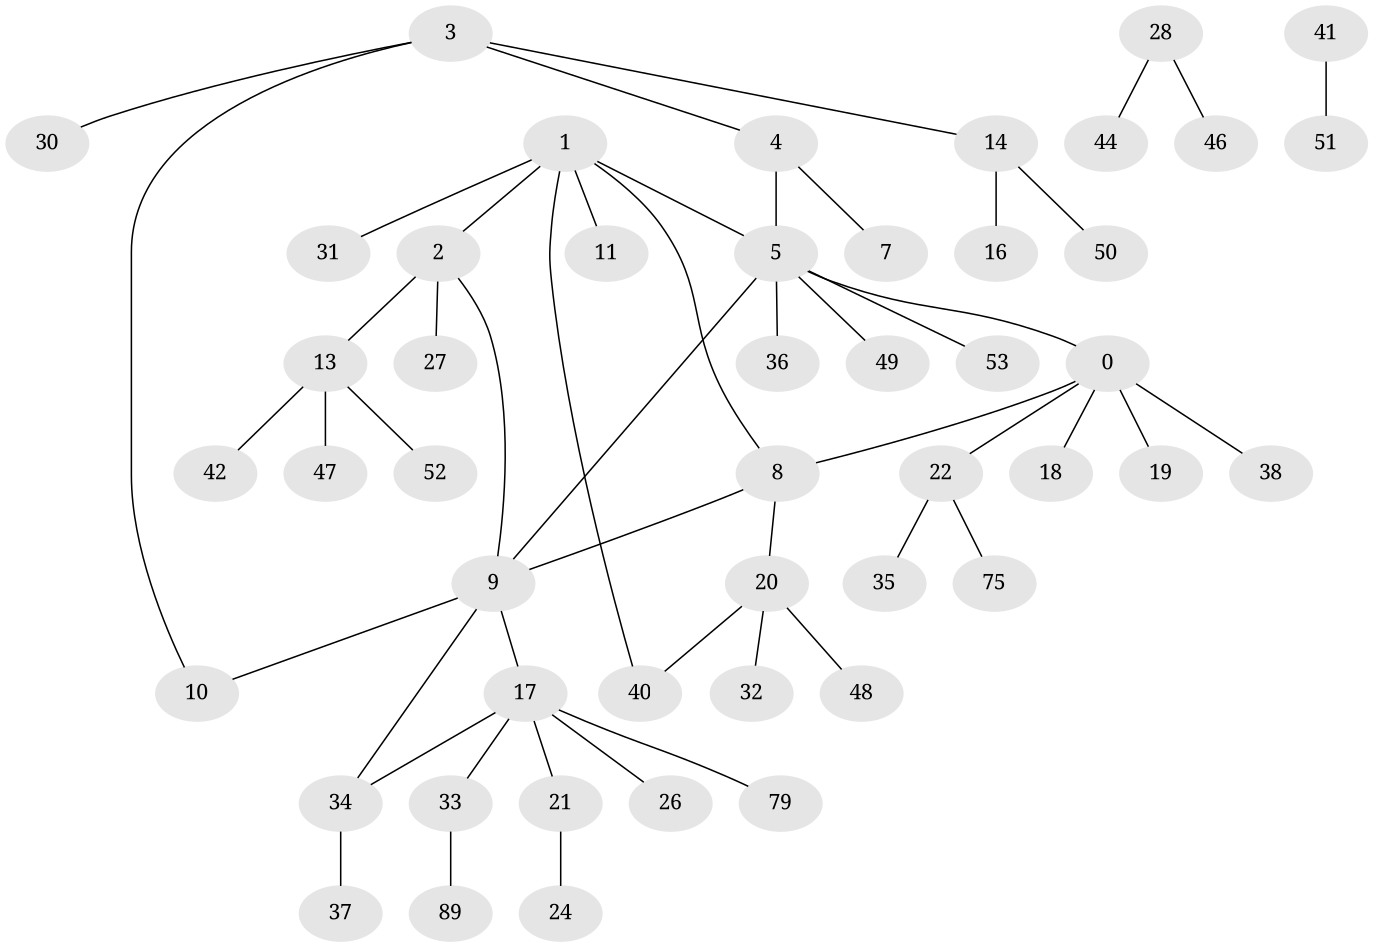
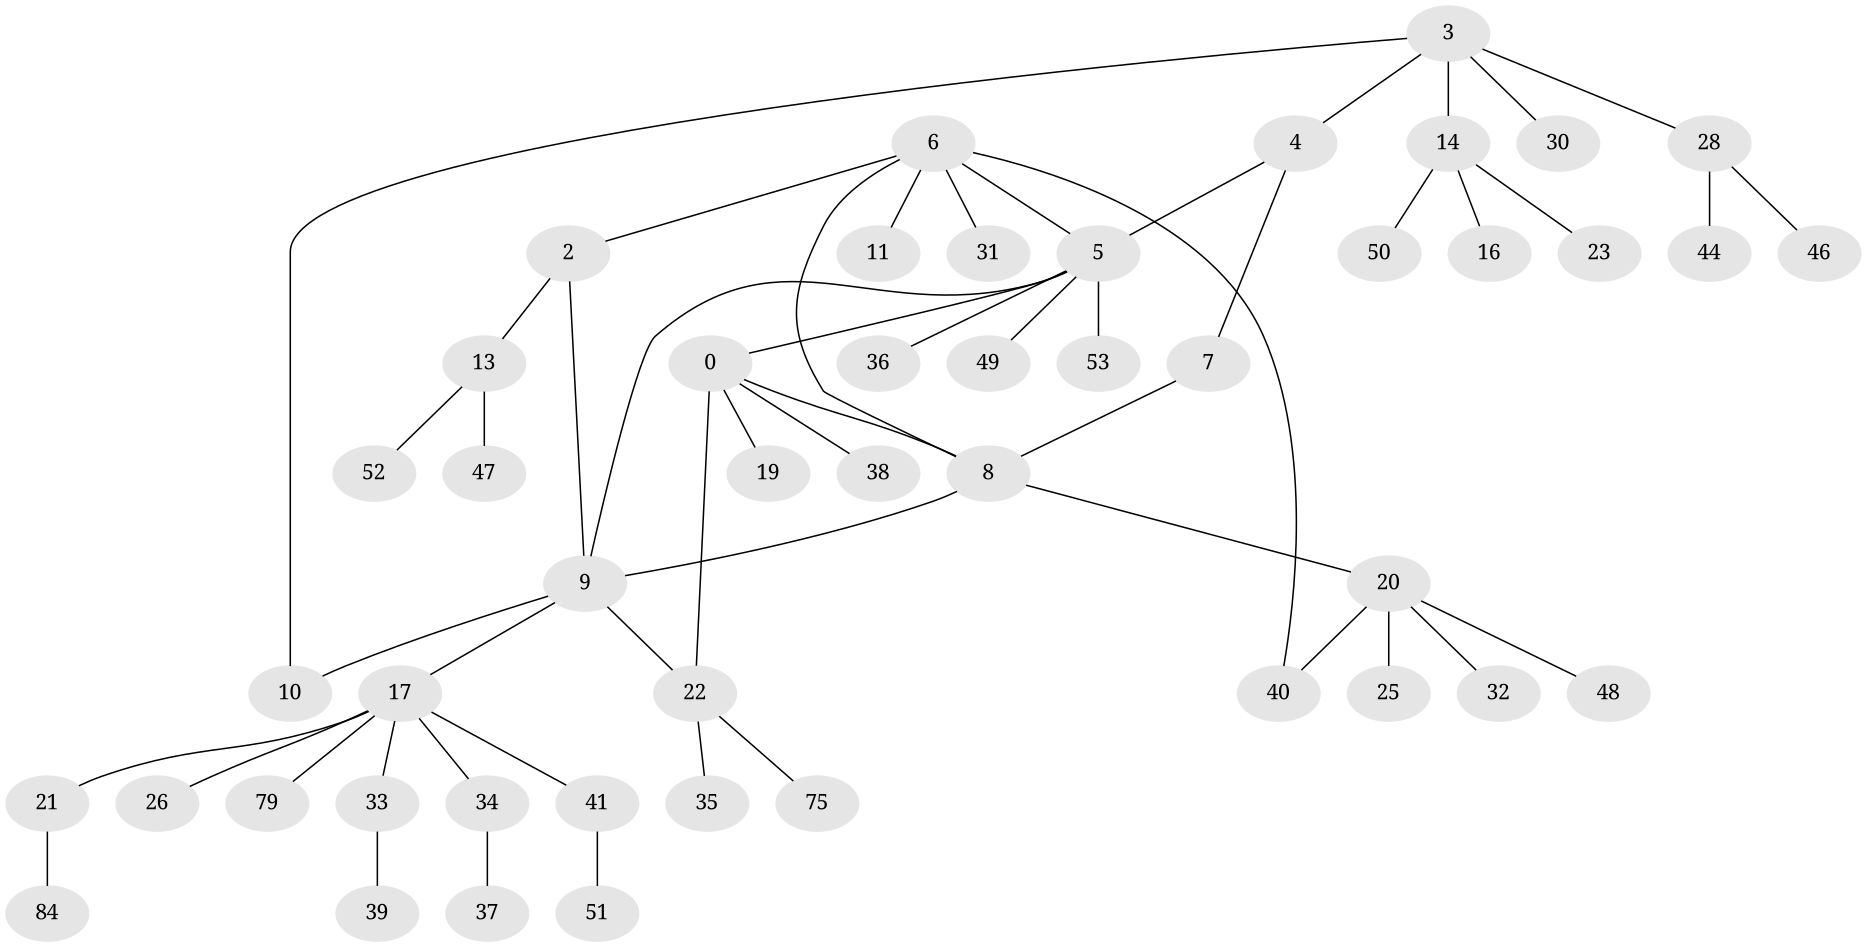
edge "3" -- "28": added
node "1": label "1" -> "6"
node "23": added
node "27": removed
edge "7" -- "8": added
node "42": removed
node "18": removed
edge "9" -- "34": now "9" -- "22"
node "25": added
edge "17" -- "41": added
node "89": label "89" -> "39"
node "24": label "24" -> "84"
